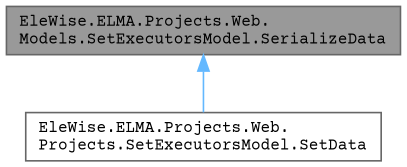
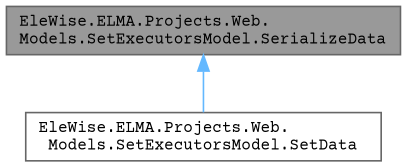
node "EleWise.ELMA.Projects.Web. Projects.SetExecutorsModel.SetData": label "EleWise.ELMA.Projects.Web. Projects.SetExecutorsModel.SetData" -> "EleWise.ELMA.Projects.Web. Models.SetExecutorsModel.SetData"
